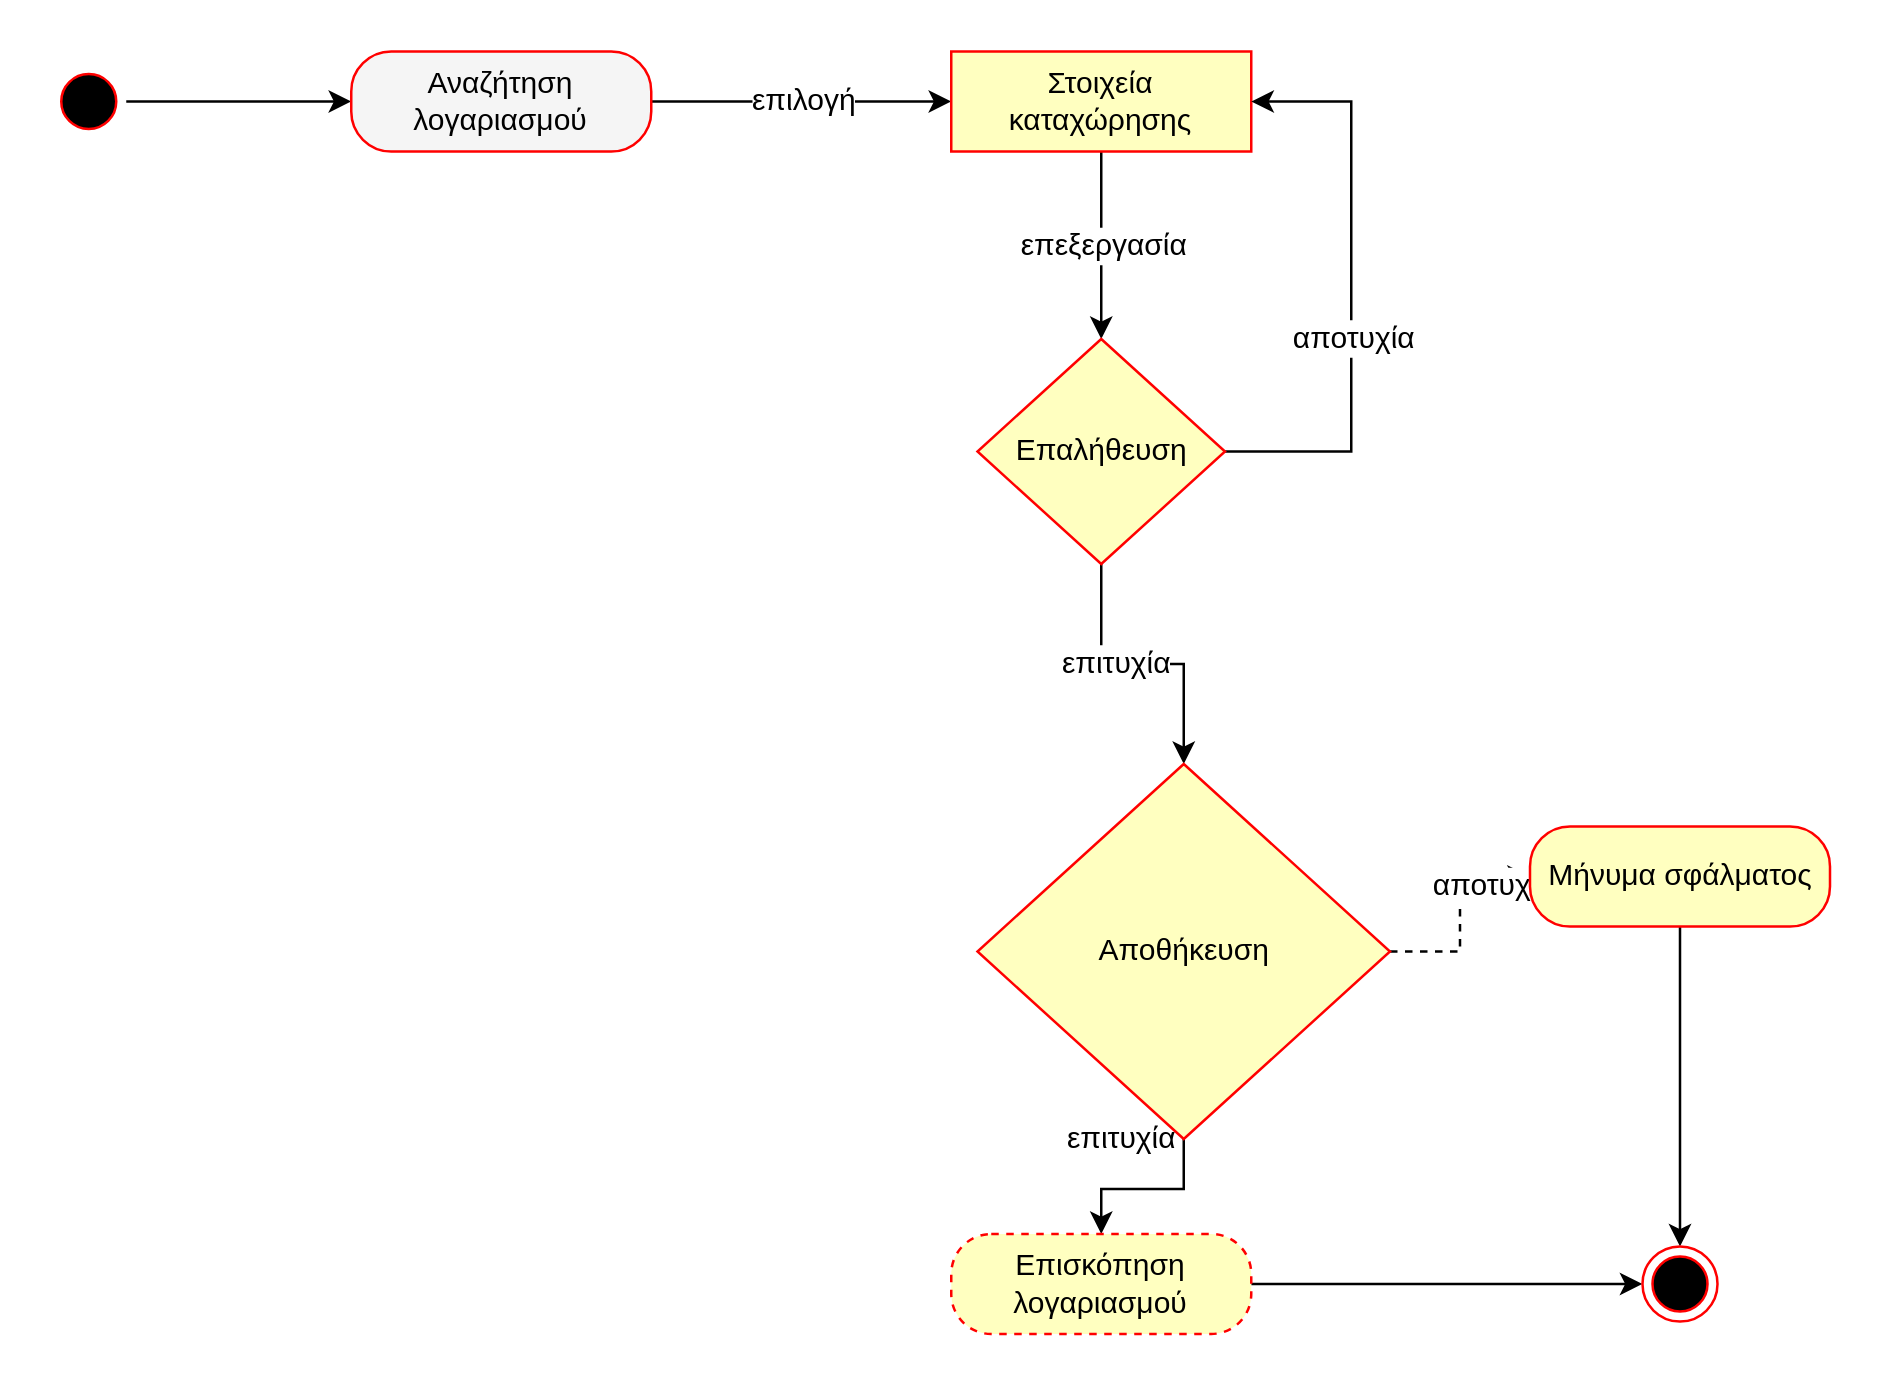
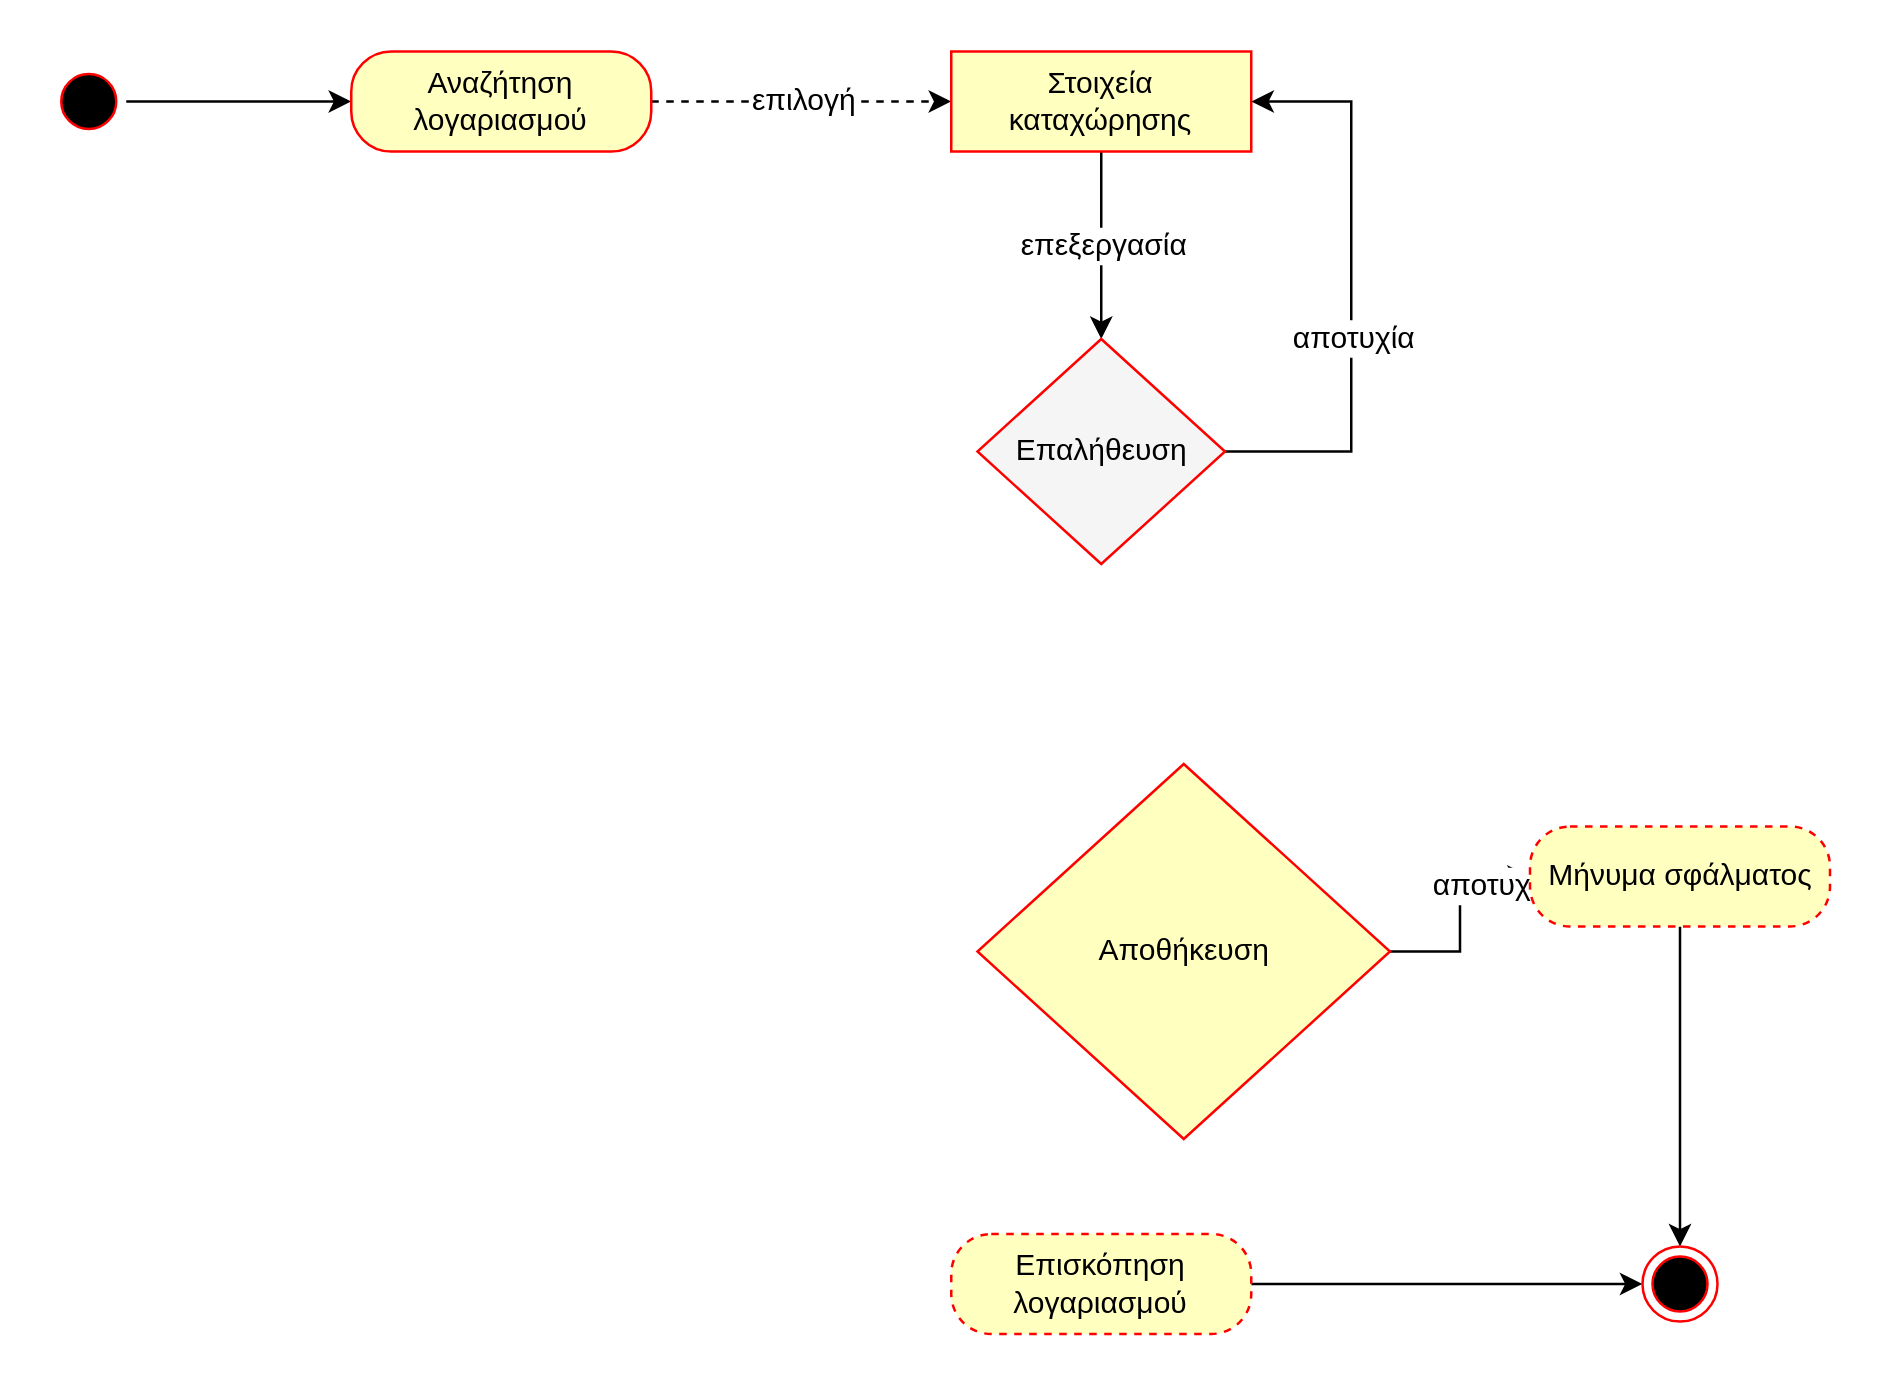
node "Αναζήτηση λογαριασμού": fillcolor #f5f5f5 -> #ffffc0
edge "Αναζήτηση λογαριασμού" -> "Στοιχεία καταχώρησης": style solid -> dashed
node "Επαλήθευση": fillcolor #ffffc0 -> #f5f5f5
edge "Επαλήθευση" -> "Αποθήκευση": removed, label "επιτυχία"
node "Μήνυμα σφάλματος": style solid -> dashed
edge "Αποθήκευση" -> "Μήνυμα σφάλματος": style dashed -> solid
edge "Αποθήκευση" -> "Επισκόπηση λογαριασμού": removed, label "επιτυχία"
